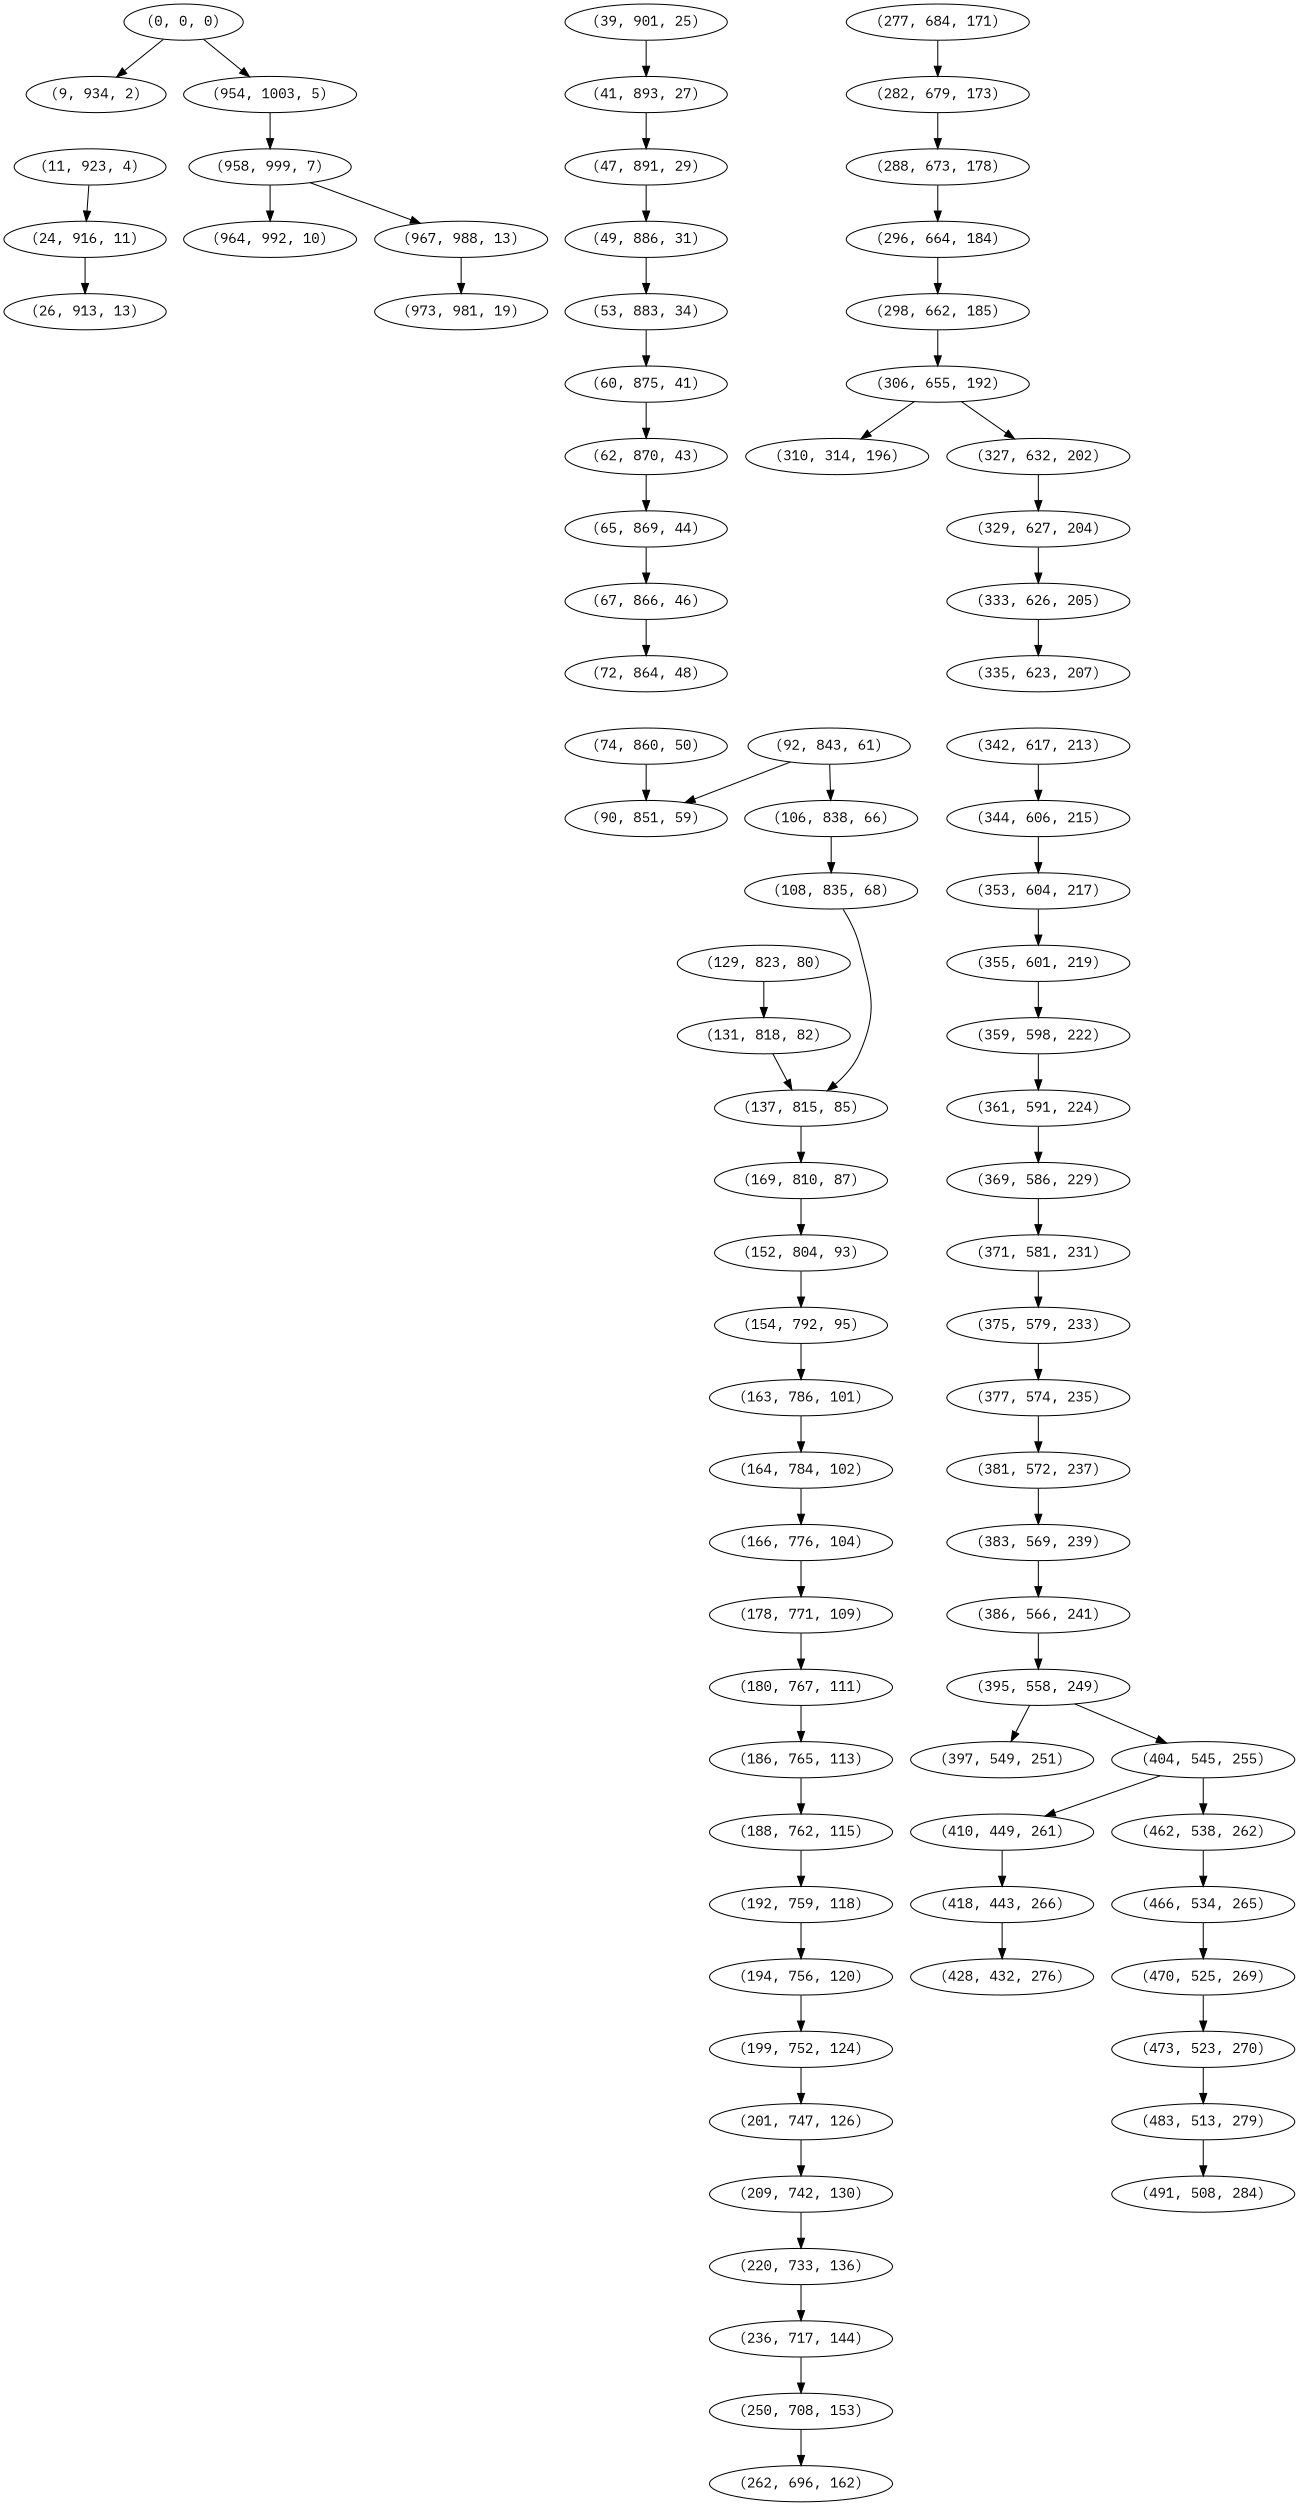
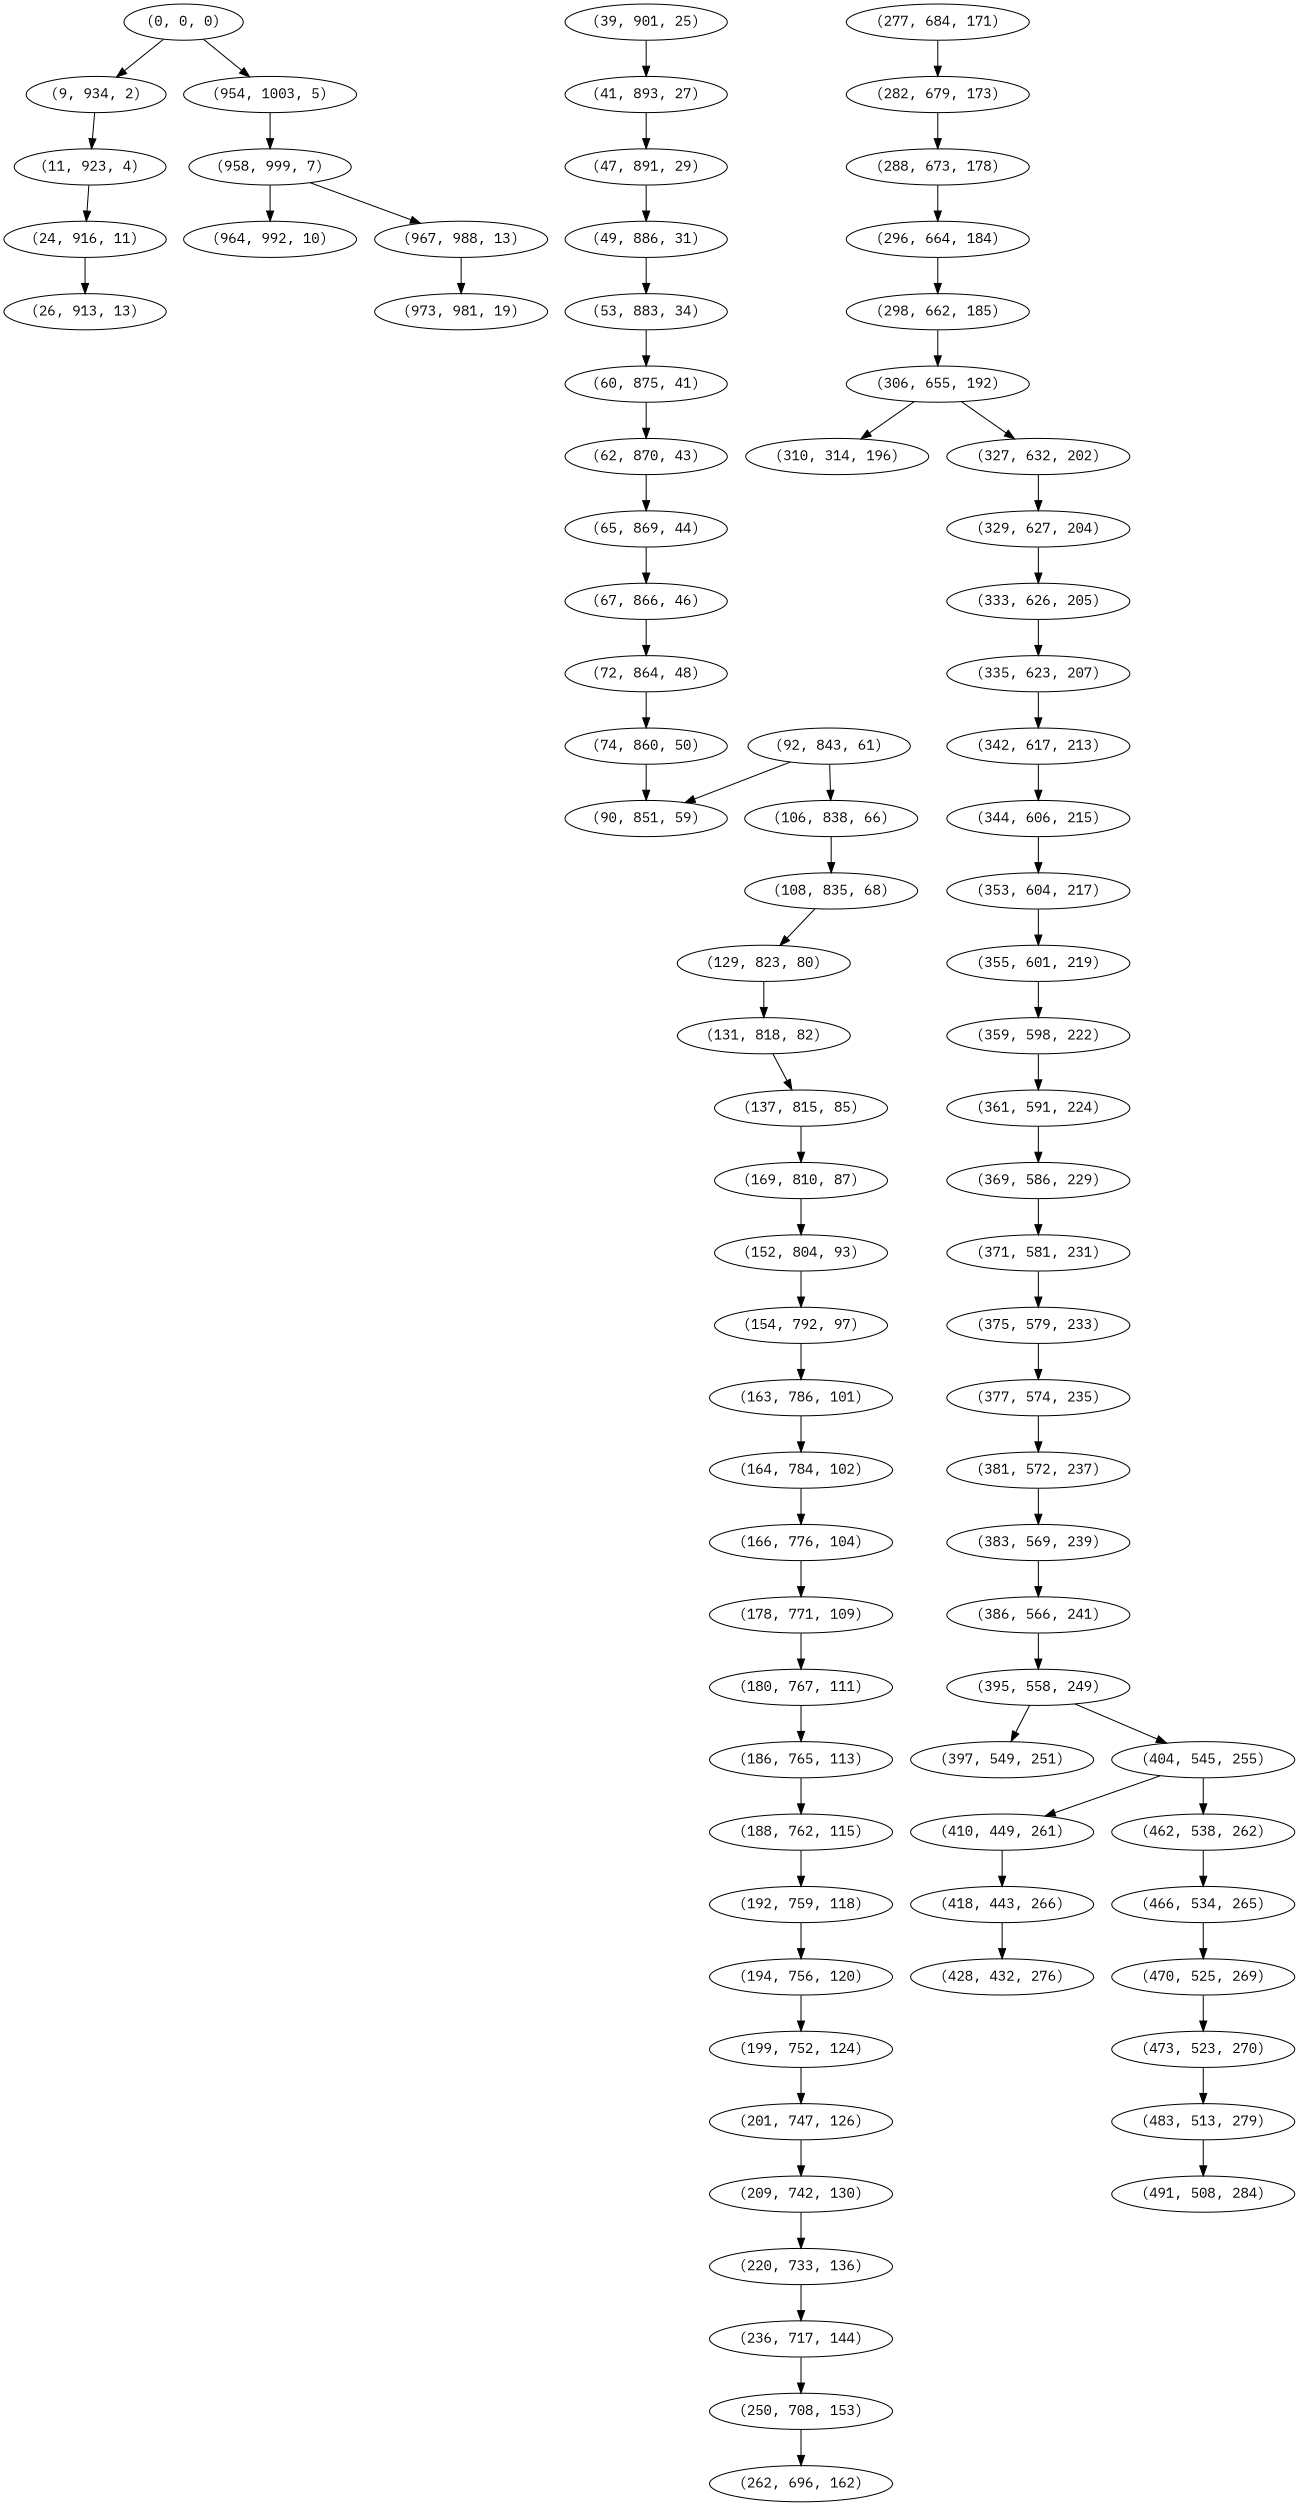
edge "(9, 934, 2)" -> "(11, 923, 4)": added
edge "(72, 864, 48)" -> "(74, 860, 50)": added
edge "(335, 623, 207)" -> "(342, 617, 213)": added
edge "(108, 835, 68)" -> "(137, 815, 85)": now "(108, 835, 68)" -> "(129, 823, 80)"
node "(154, 792, 95)": label "(154, 792, 95)" -> "(154, 792, 97)"
